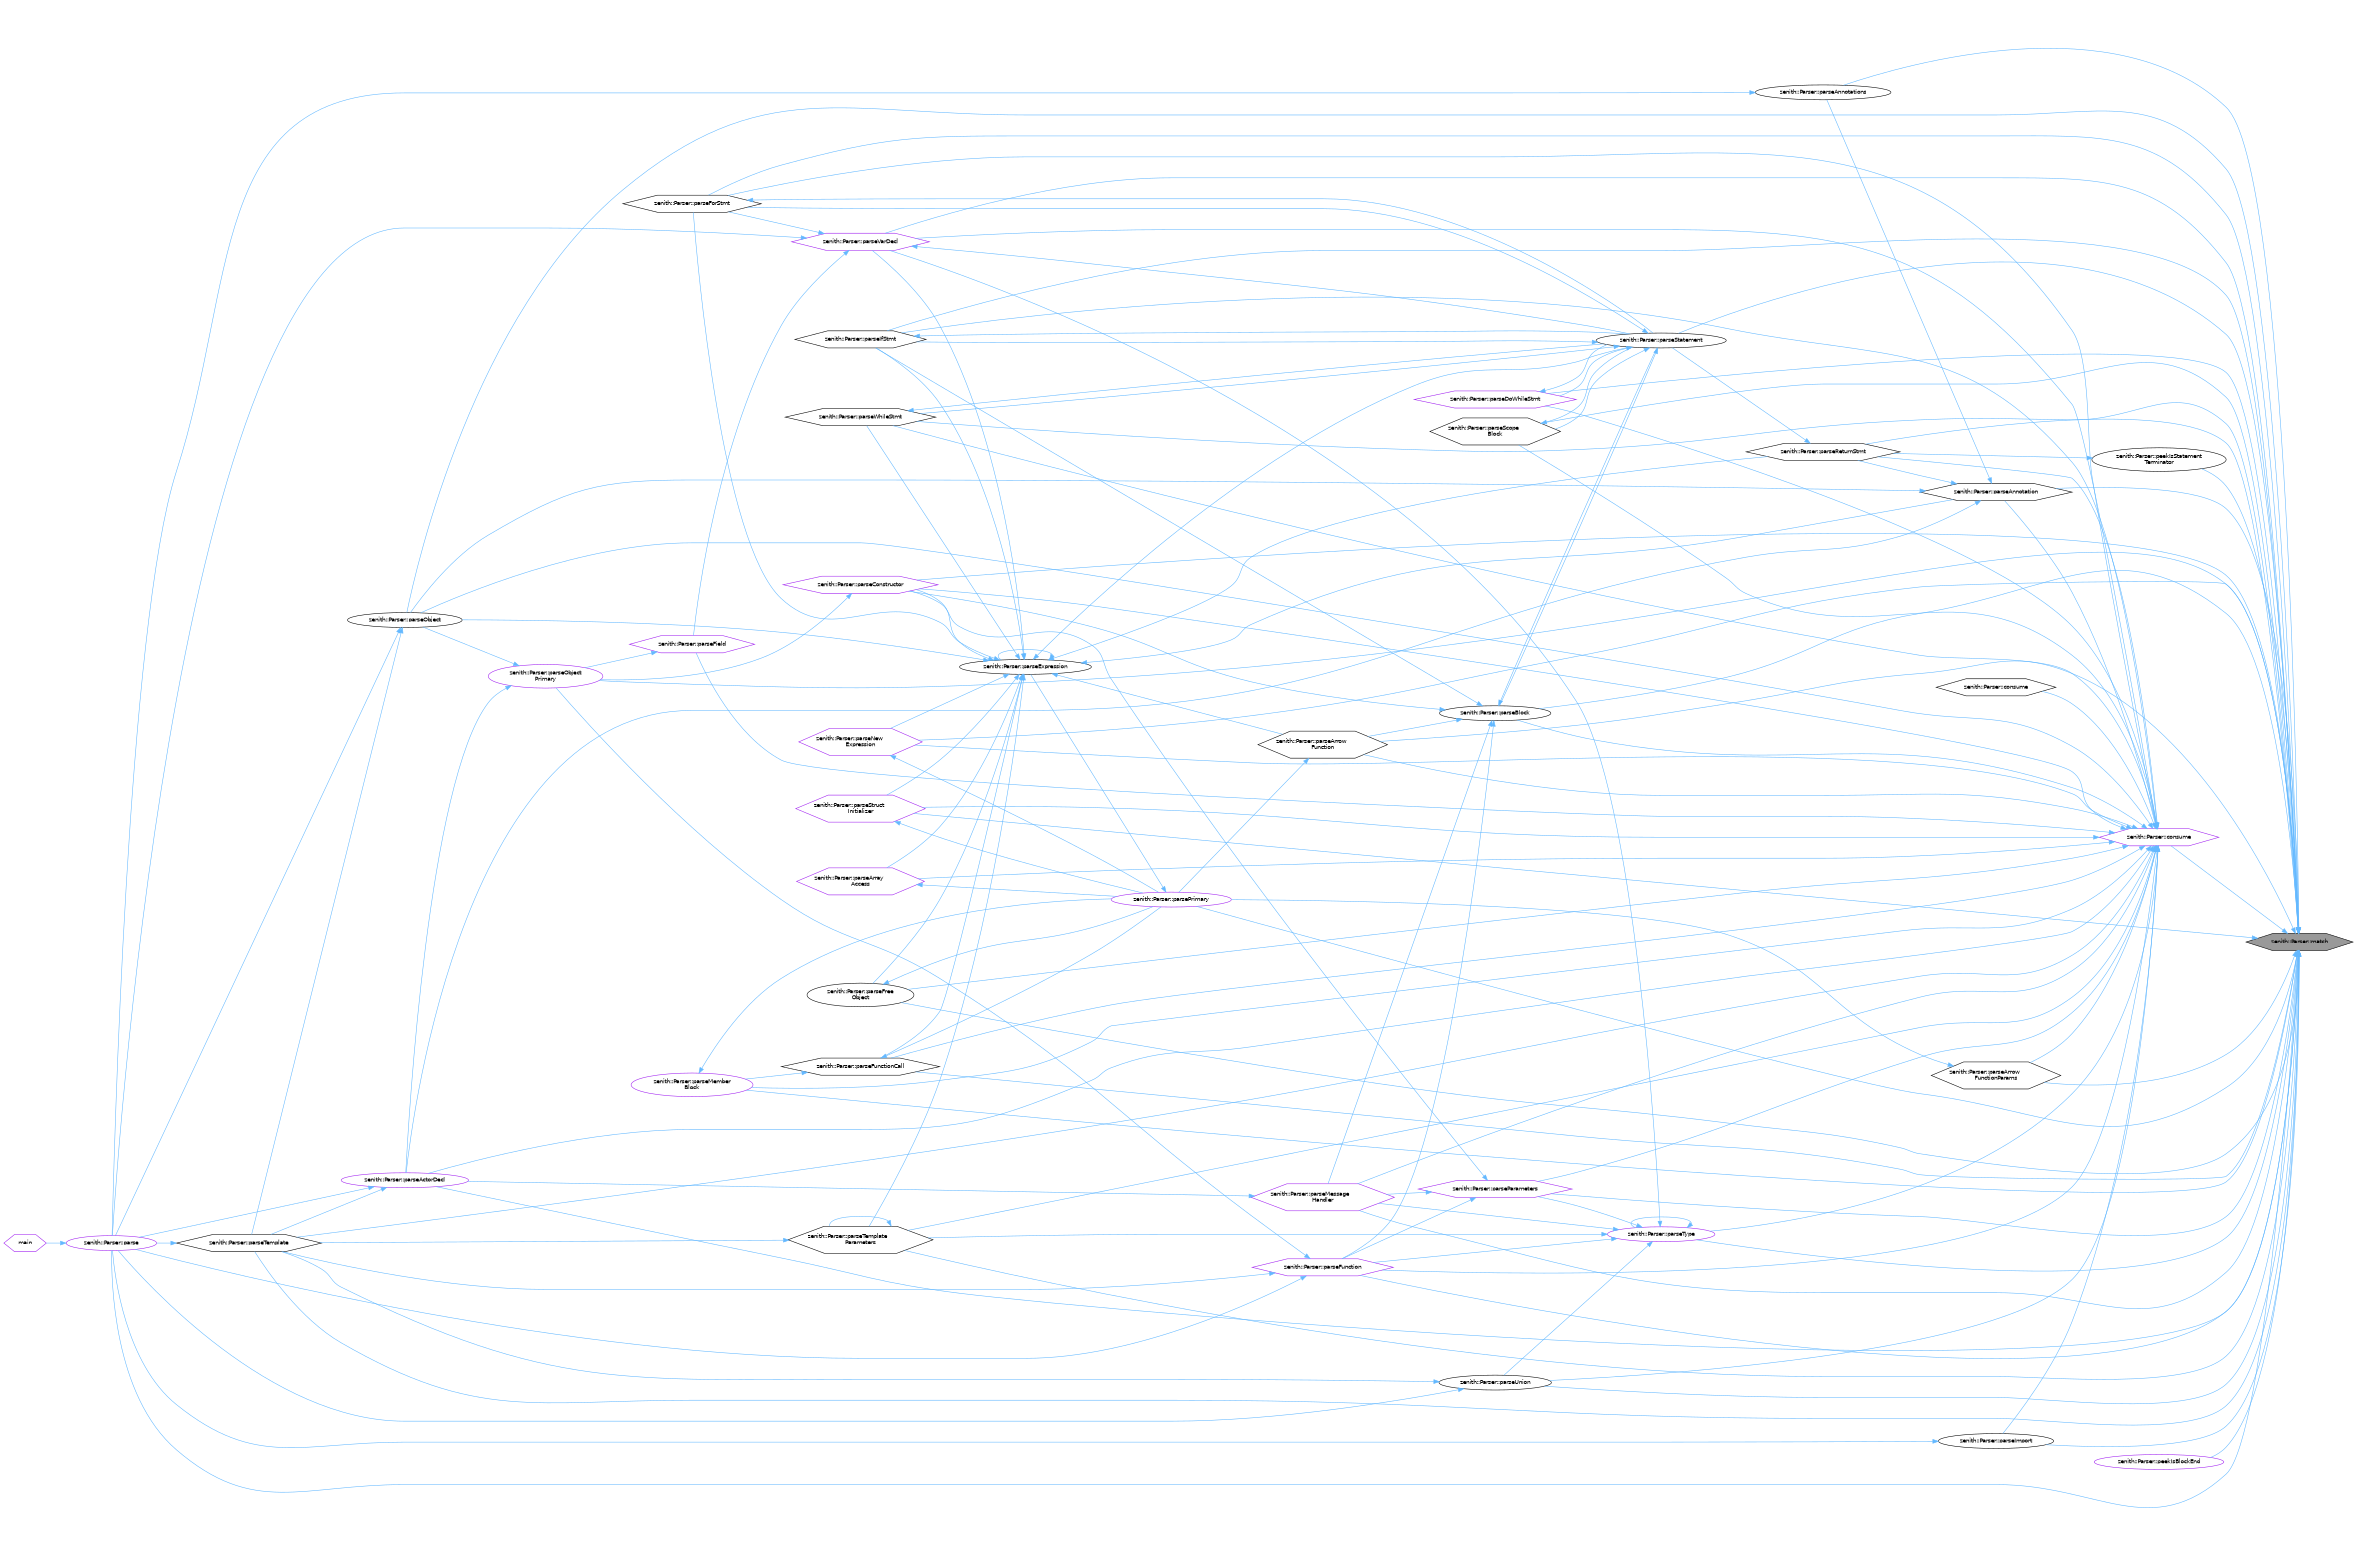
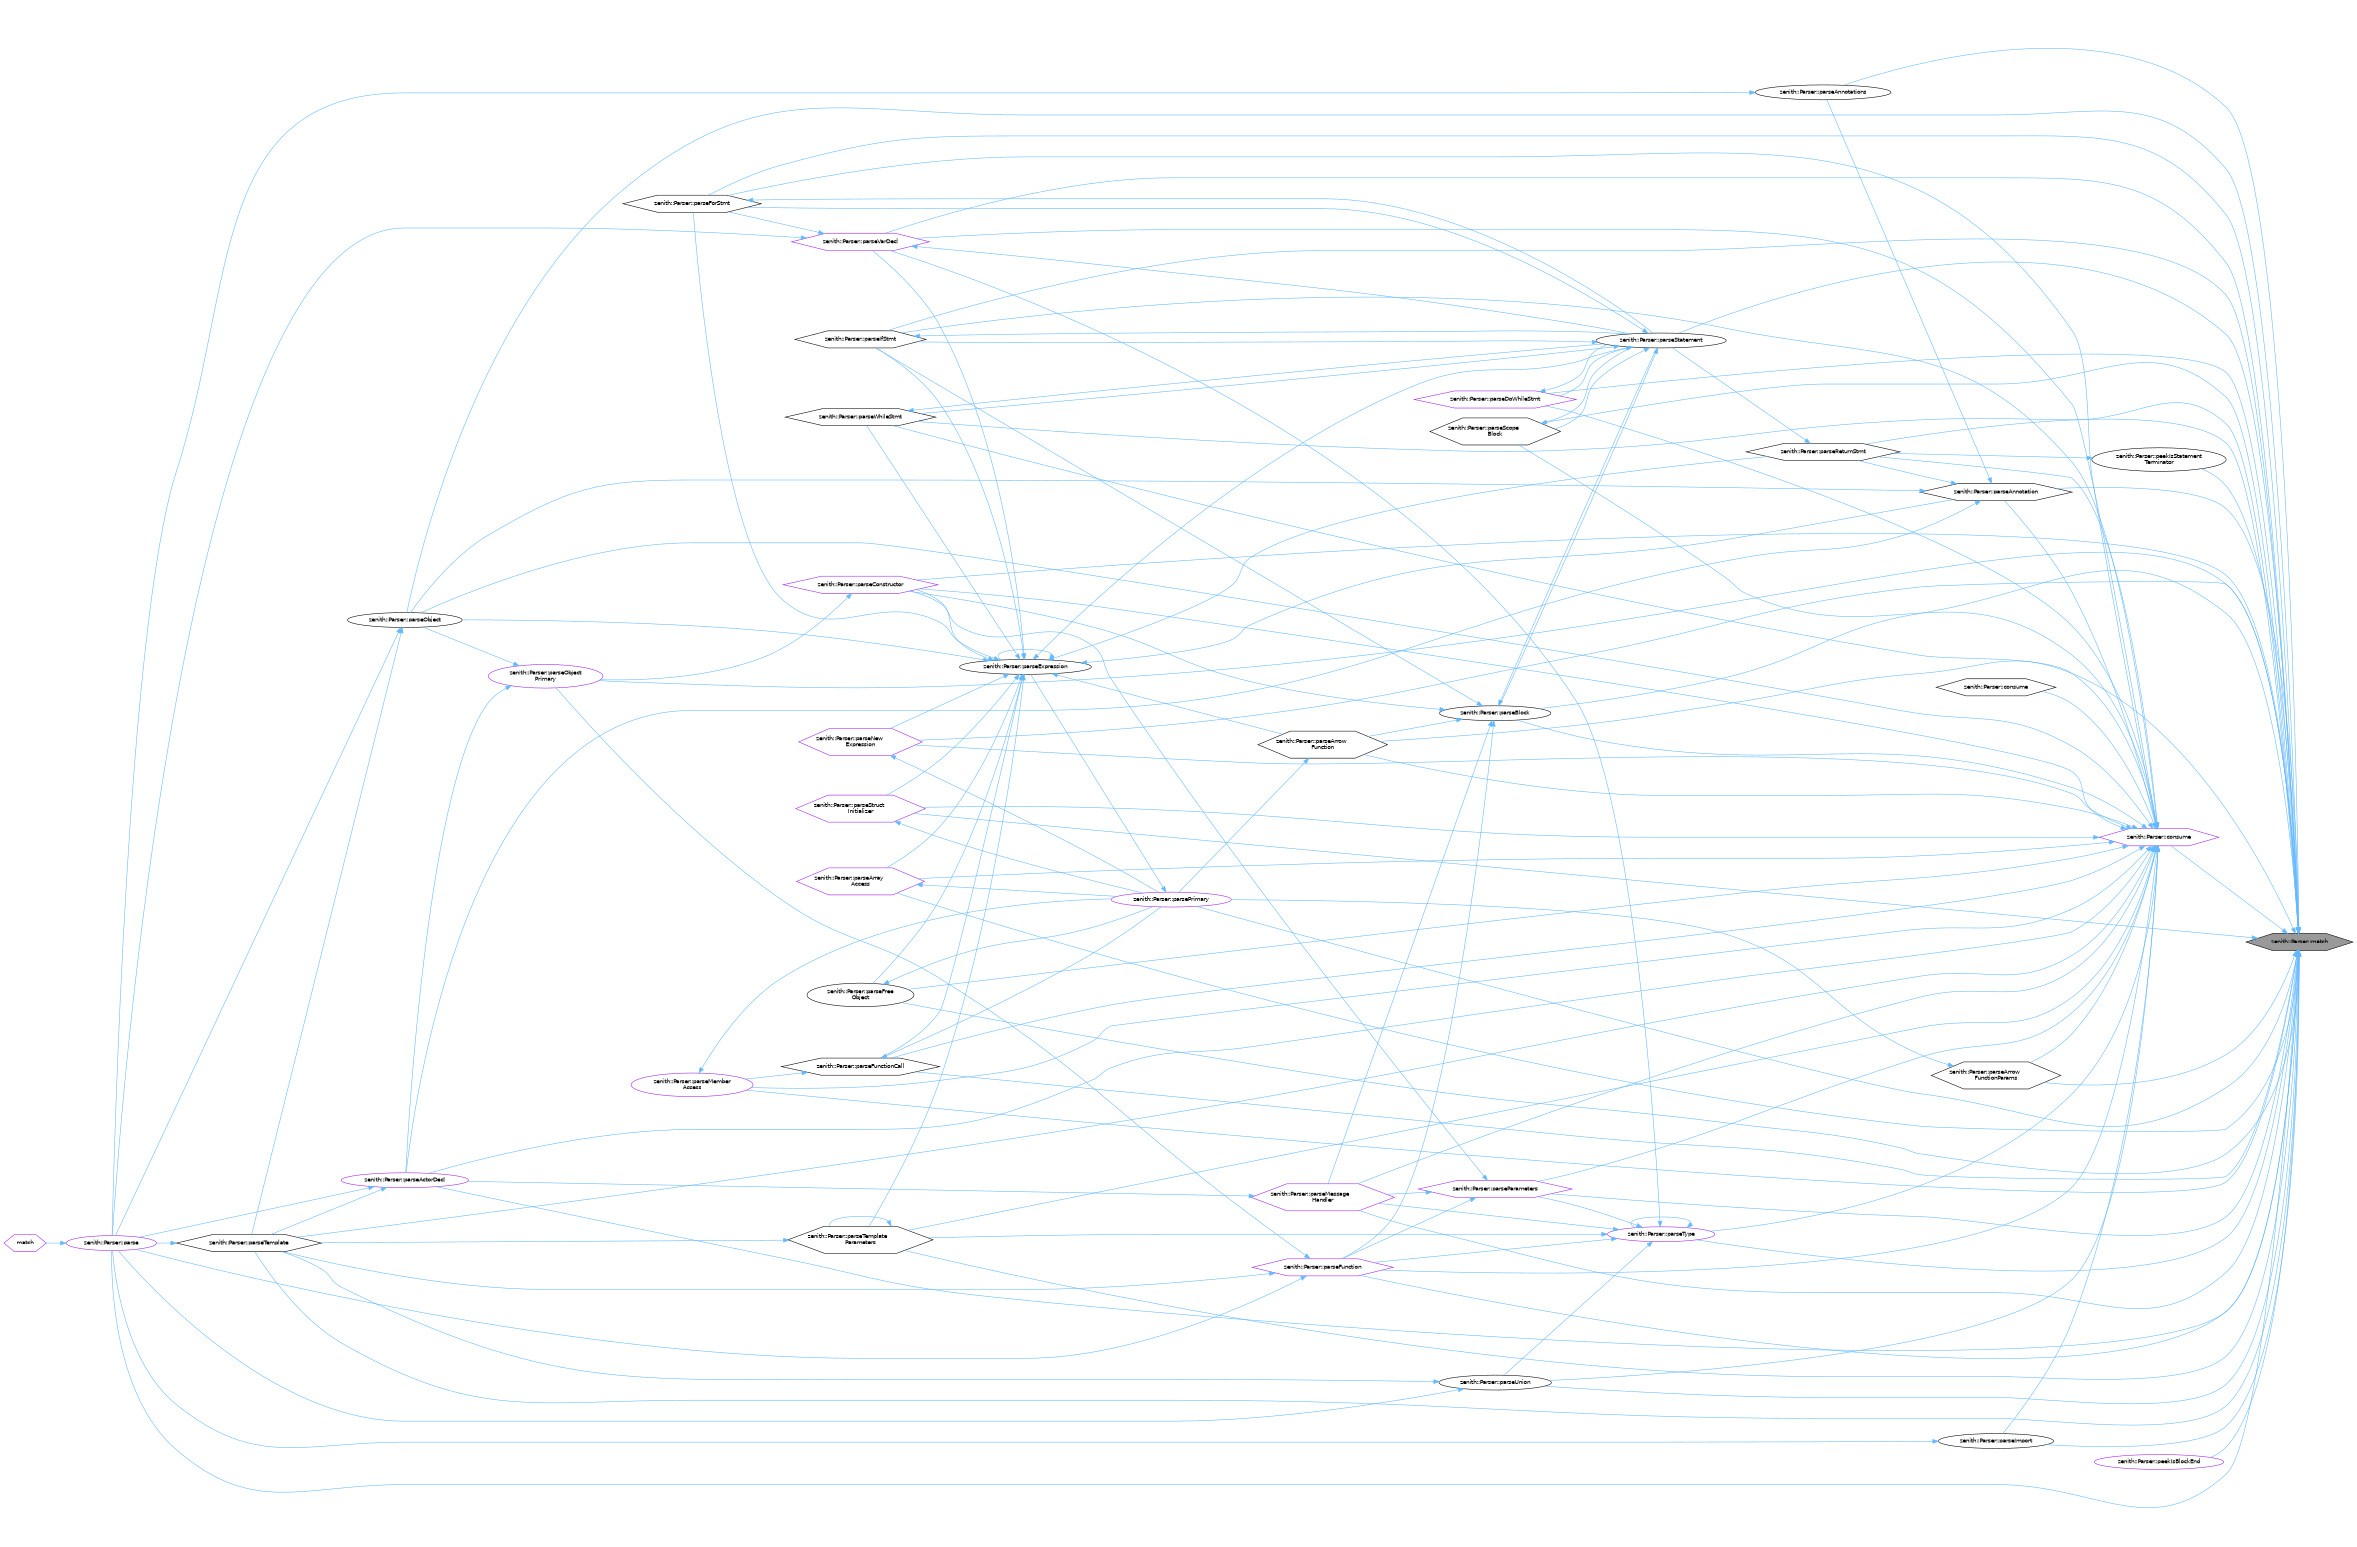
node "zenith::Parser::parseField": removed
node "zenith::Parser::parseMember Block": label "zenith::Parser::parseMember Block" -> "zenith::Parser::parseMember Access"
edge "zenith::Parser::parseArray Access" -> "zenith::Parser::match": added
node "main": label "main" -> "match"
